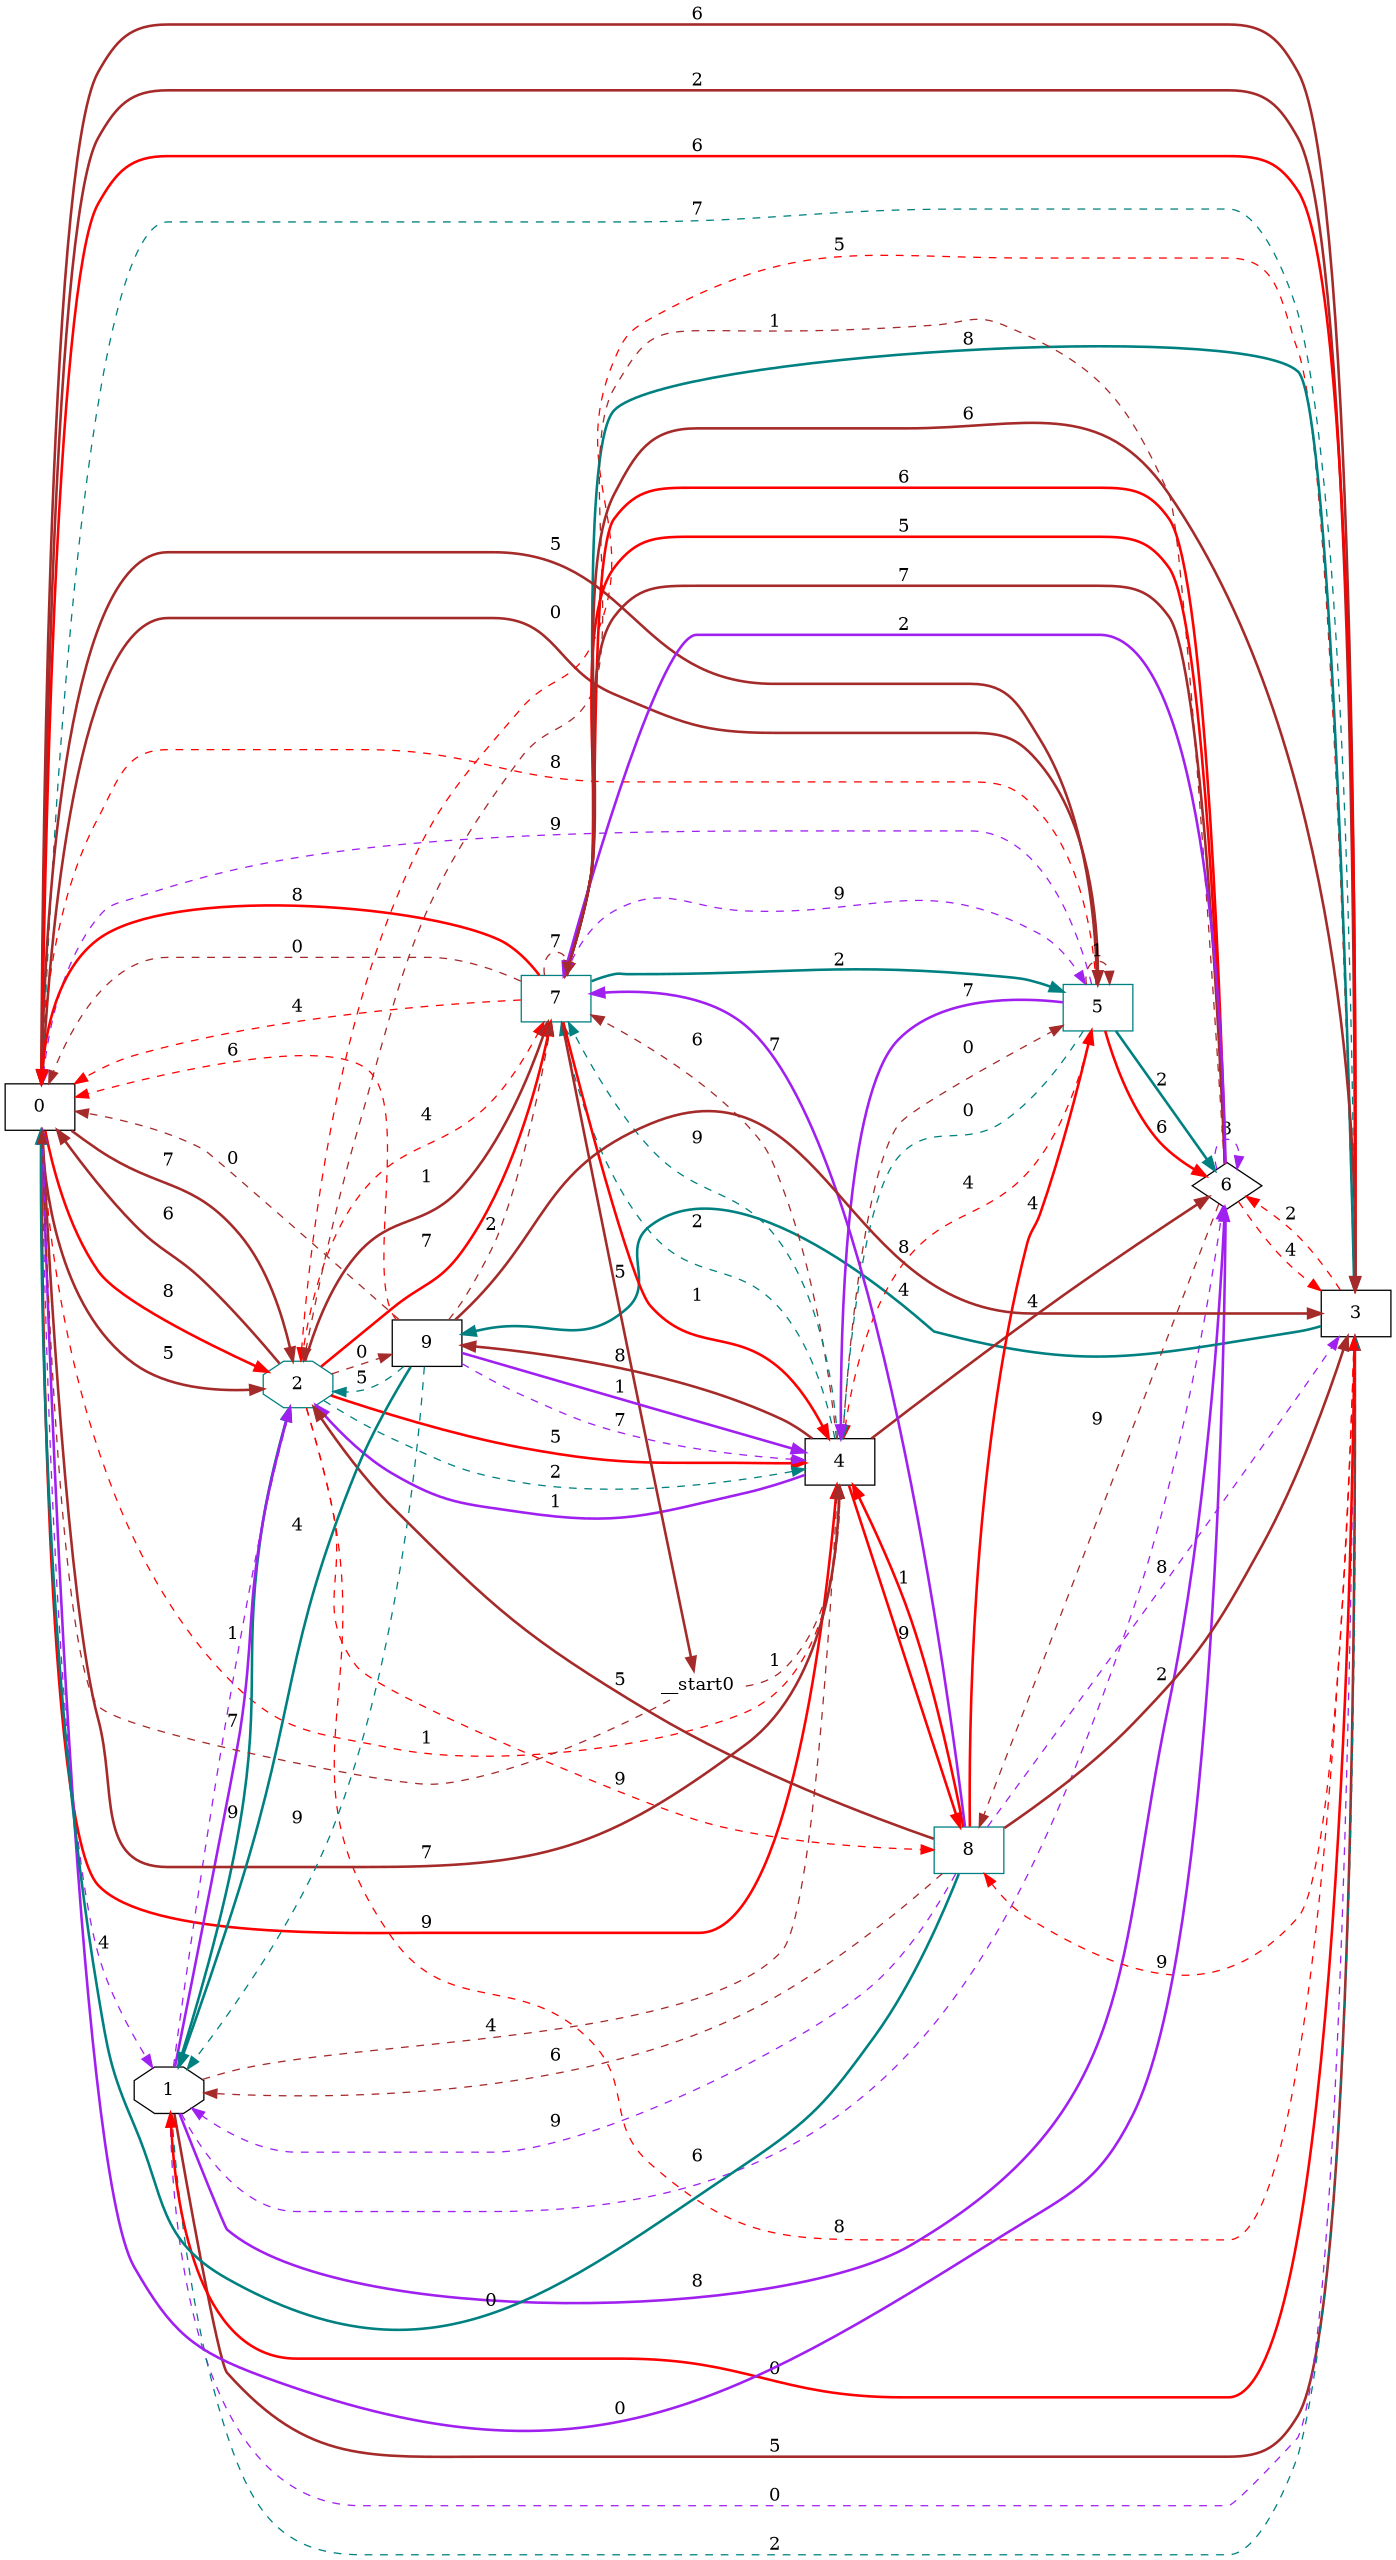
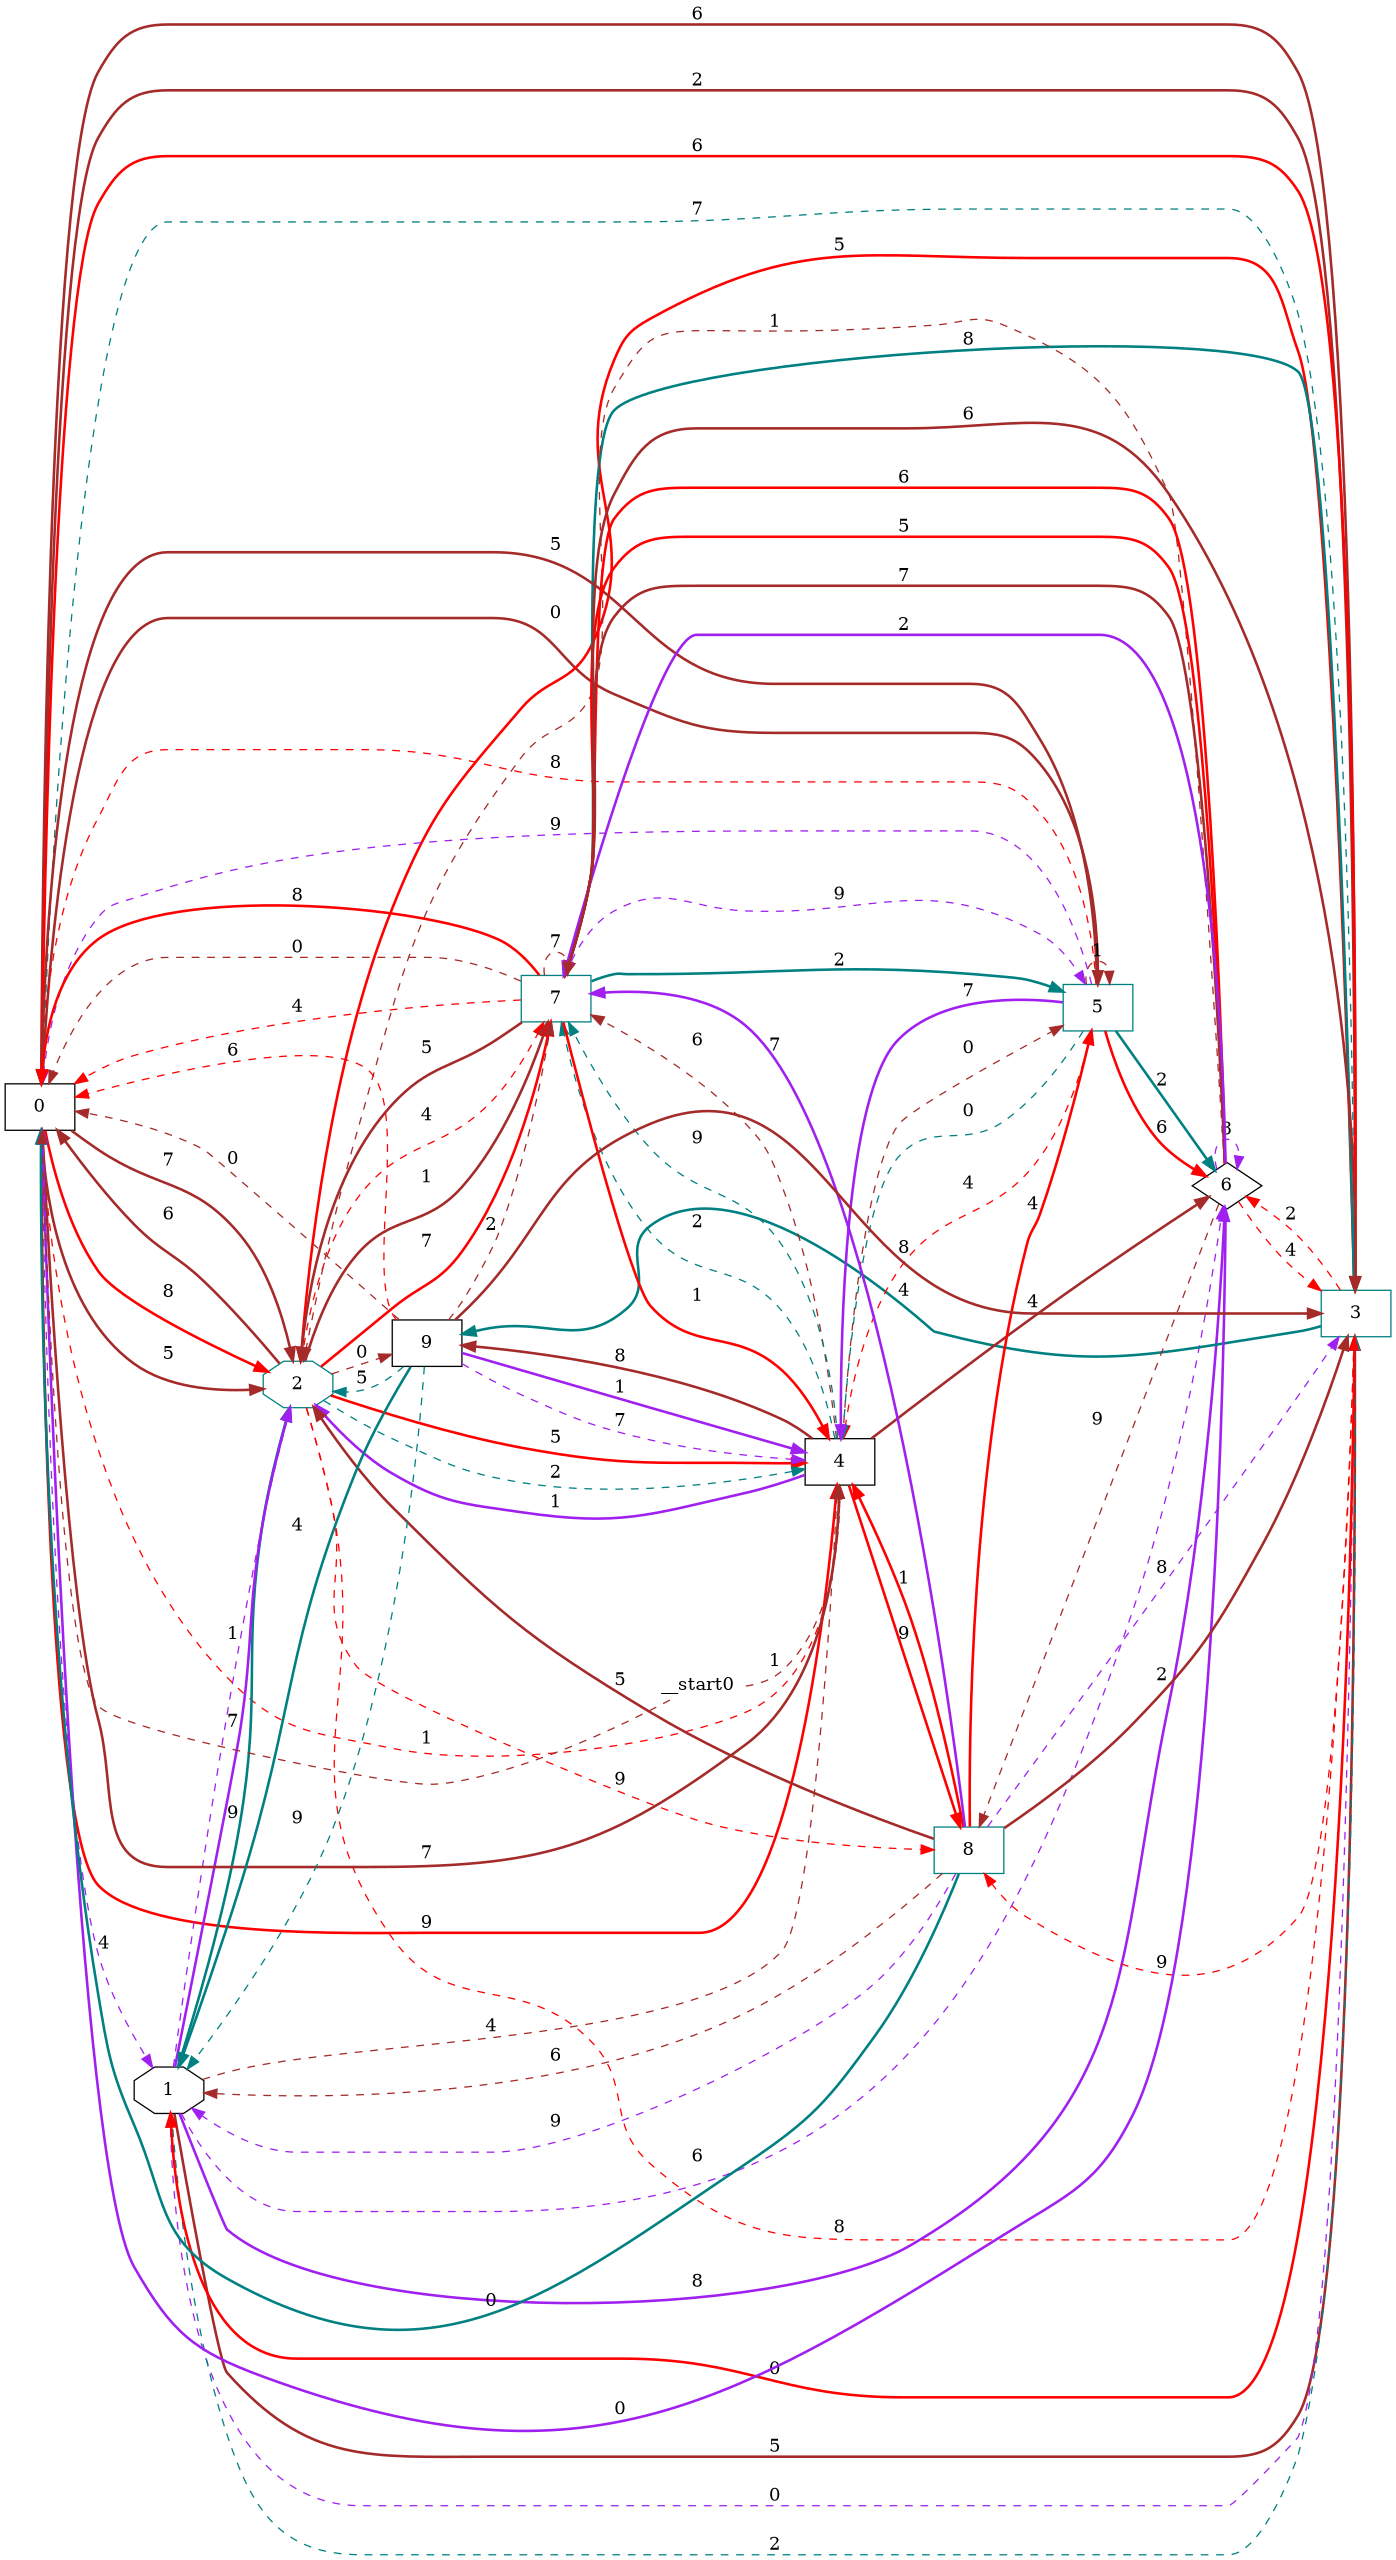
edge "3" -> "2": style dashed -> bold
node "3": color black -> teal
edge "7" -> "__start0": now "7" -> "2"
